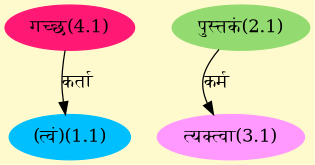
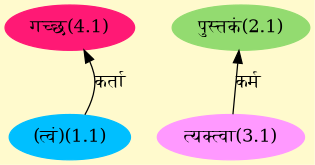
edge "पुस्तकं(2.1)" -> "त्यक्त्वा(3.1)": reversed
edge "गच्छ(4.1)" -> "(त्वं)(1.1)": reversed
